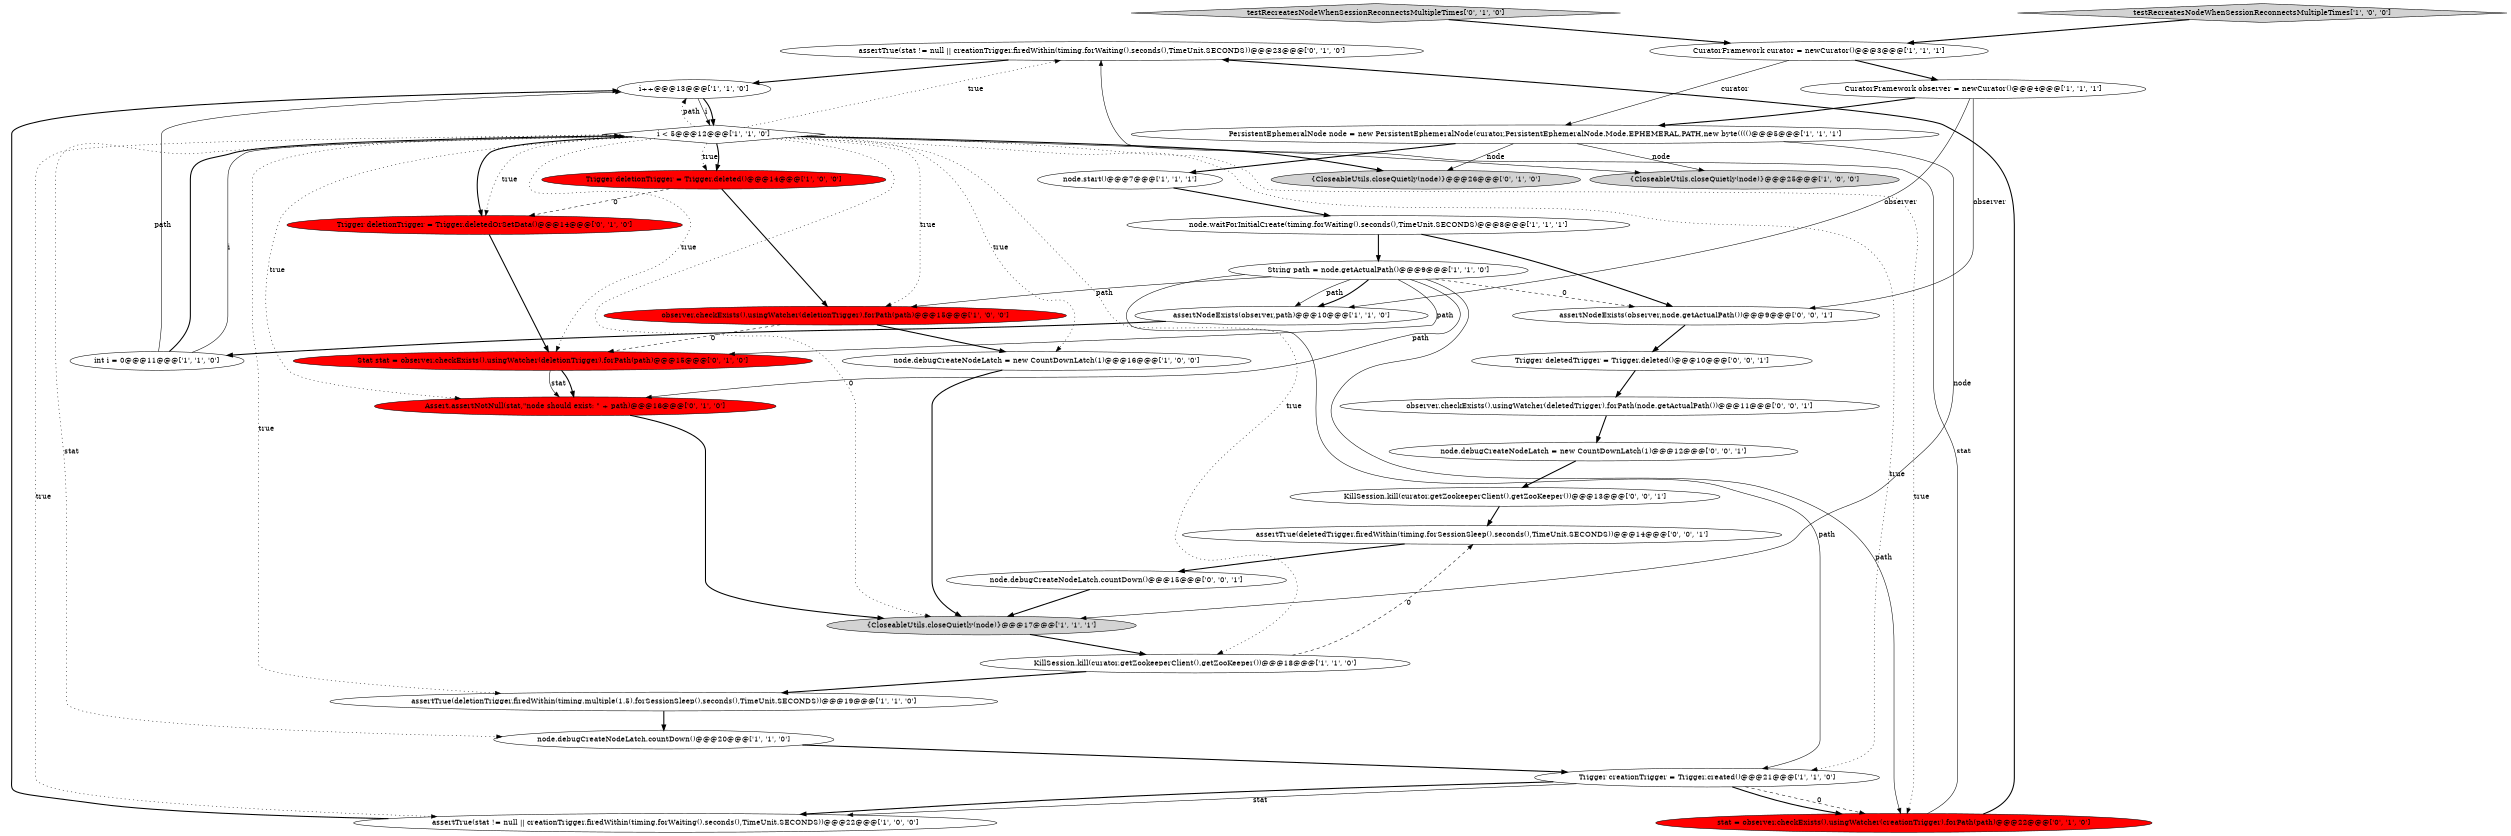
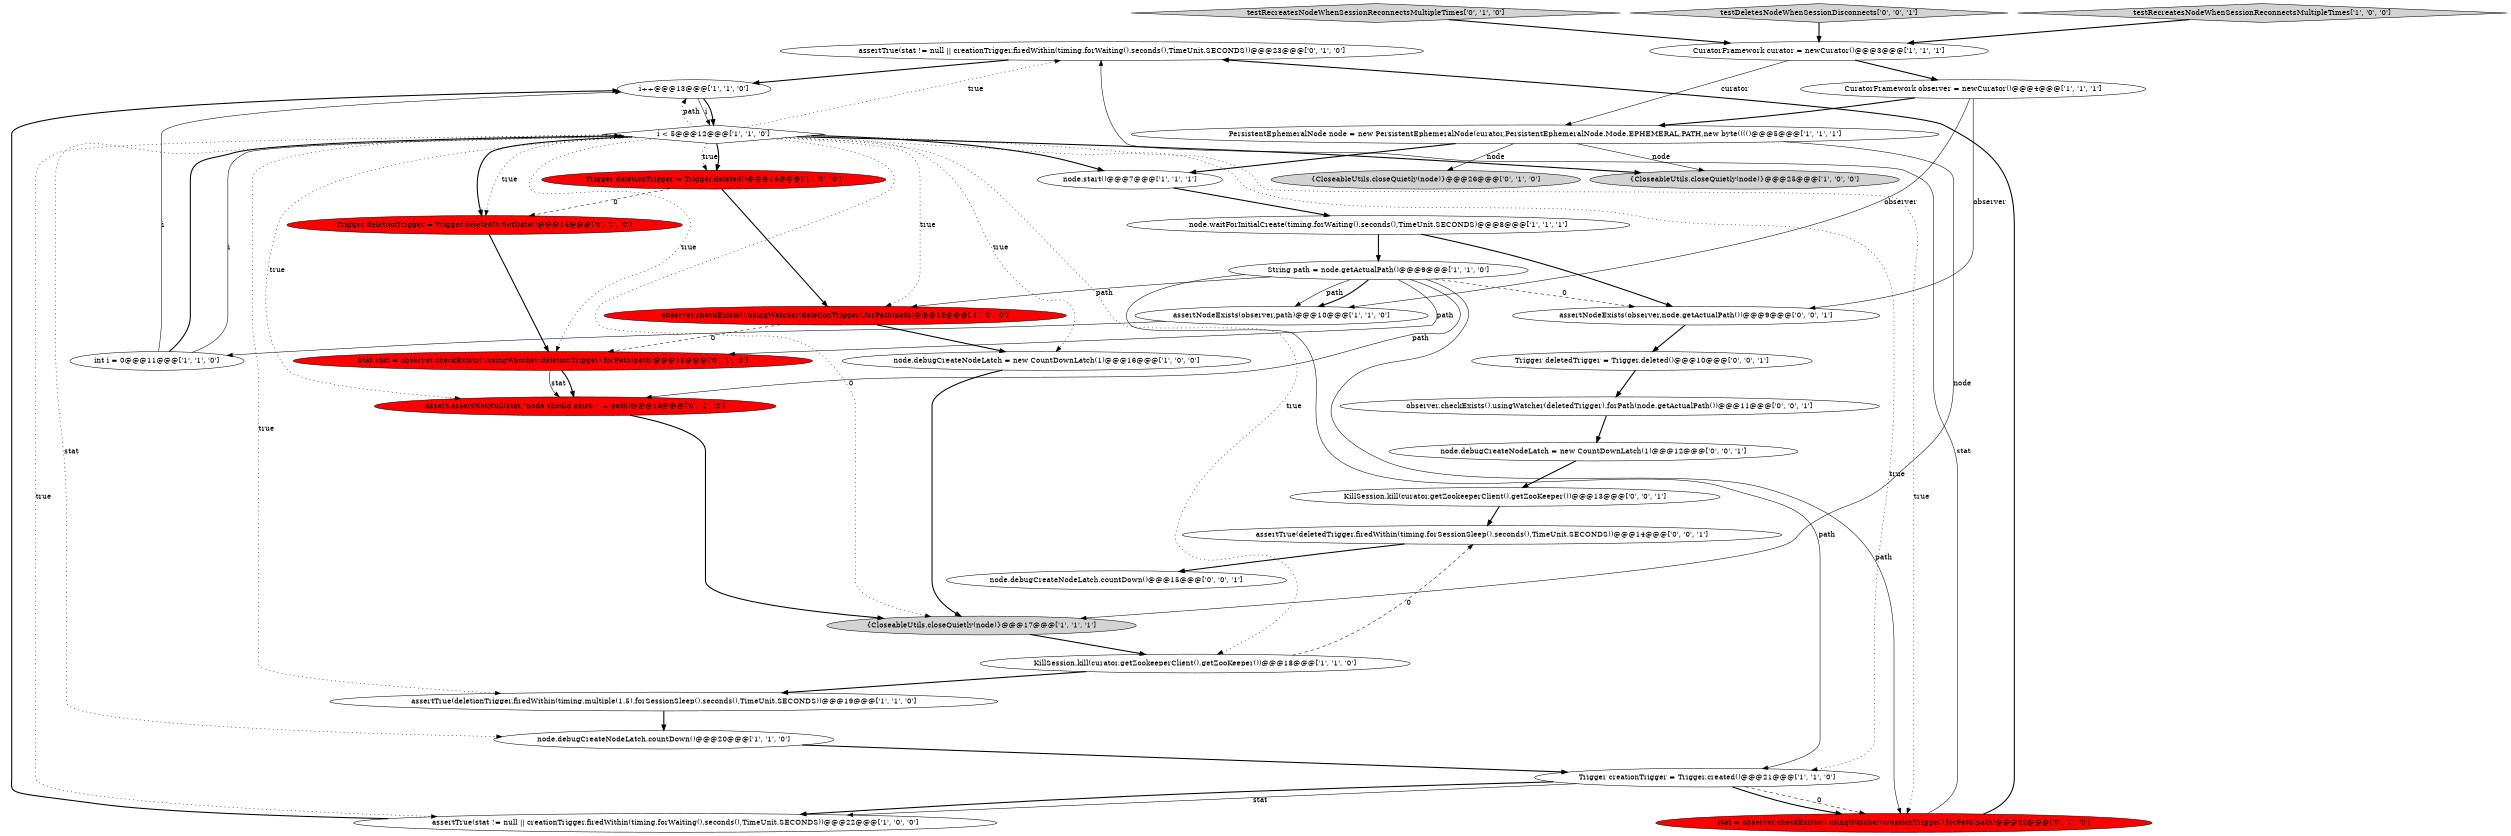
node "testDeletesNodeWhenSessionDisconnects['0', '0', '1']": added
edge "i < 5@@@12@@@['1', '1', '0']" -> "{CloseableUtils.closeQuietly(node)}@@@26@@@['0', '1', '0']": now "i < 5@@@12@@@['1', '1', '0']" -> "node.start()@@@7@@@['1', '1', '1']"
edge "i < 5@@@12@@@['1', '1', '0']" -> "{CloseableUtils.closeQuietly(node)}@@@25@@@['1', '0', '0']": style solid -> bold
edge "int i = 0@@@11@@@['1', '1', '0']" -> "i++@@@13@@@['1', '1', '0']": label "path" -> "i"
edge "assertNodeExists(observer,path)@@@10@@@['1', '1', '0']" -> "int i = 0@@@11@@@['1', '1', '0']": style bold -> solid
edge "node.debugCreateNodeLatch.countDown()@@@15@@@['0', '0', '1']" -> "{CloseableUtils.closeQuietly(node)}@@@17@@@['1', '1', '1']": removed
